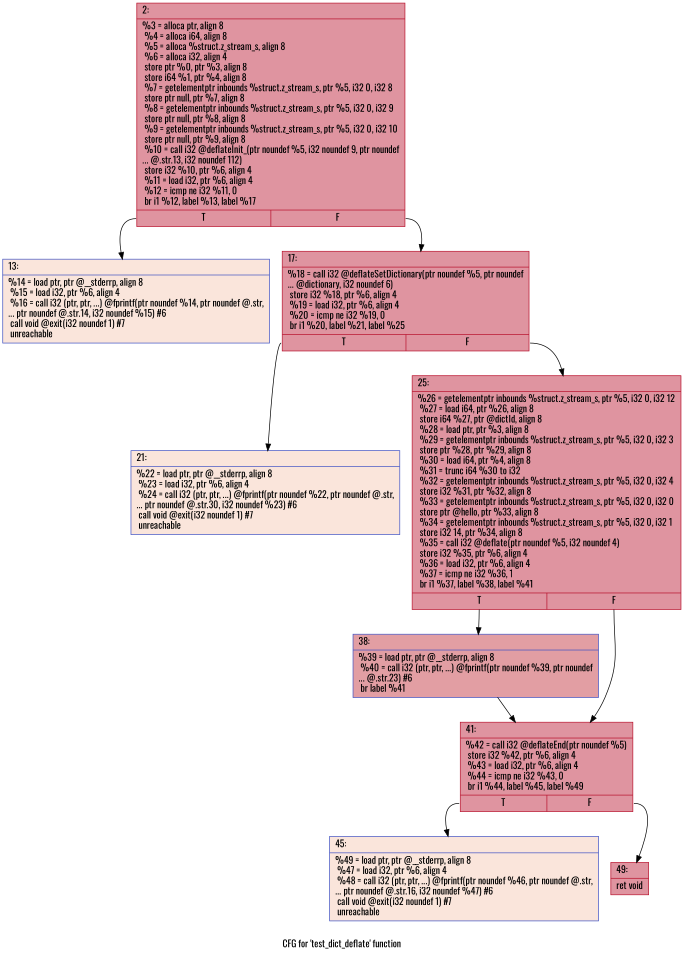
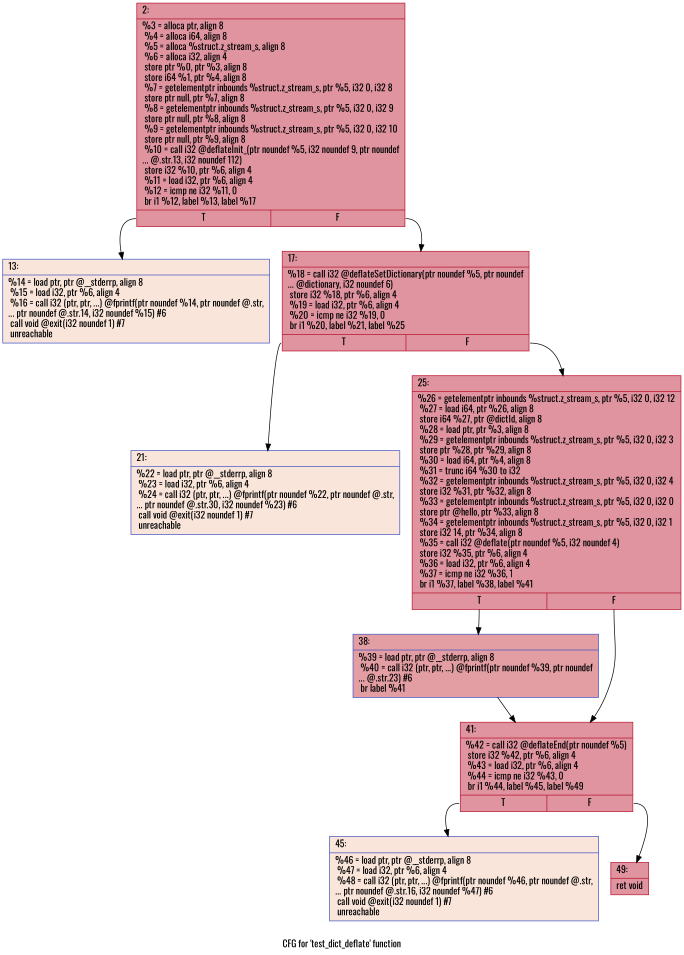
node "45:": text "%49 = load ptr, ptr @__stderrp, align 8" -> "%46 = load ptr, ptr @__stderrp, align 8"
